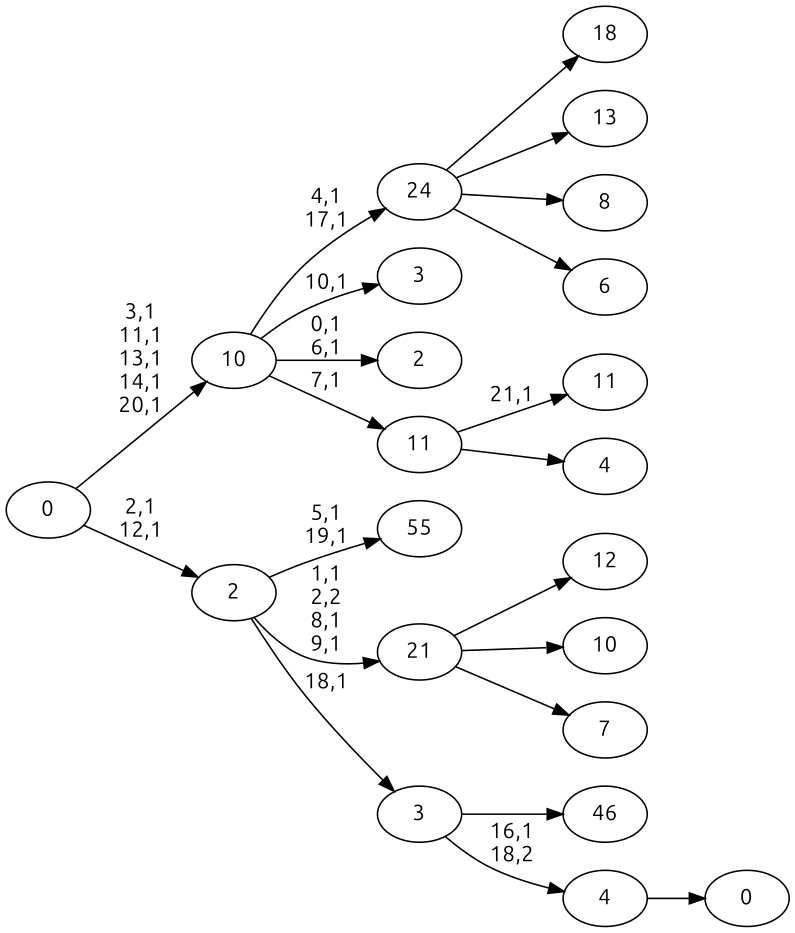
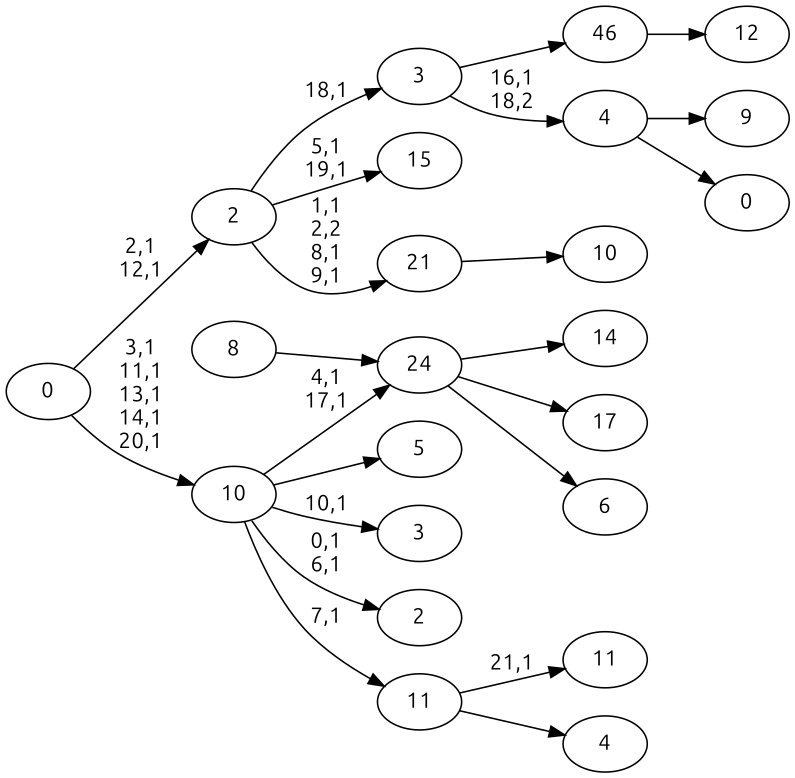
node "18": label "18" -> "14"
node "13": label "13" -> "17"
node "9": added
edge "24" -> "8": reversed
node "5": added
node "55": label "55" -> "15"
edge "21" -> "12": now "46" -> "12"
node "7": removed
